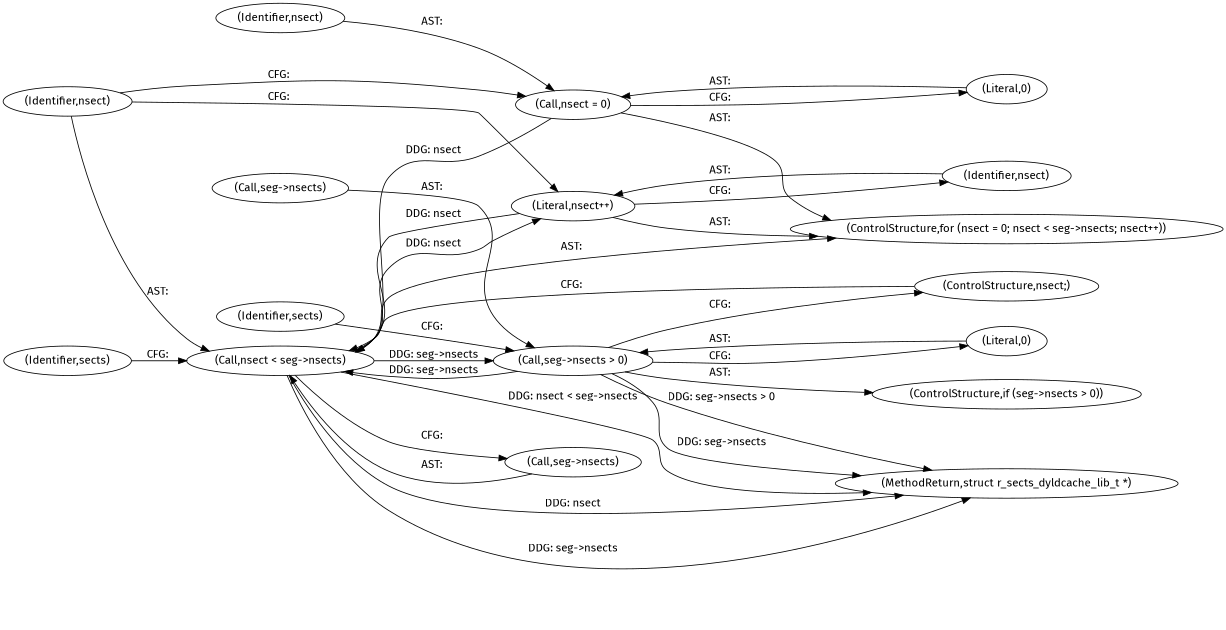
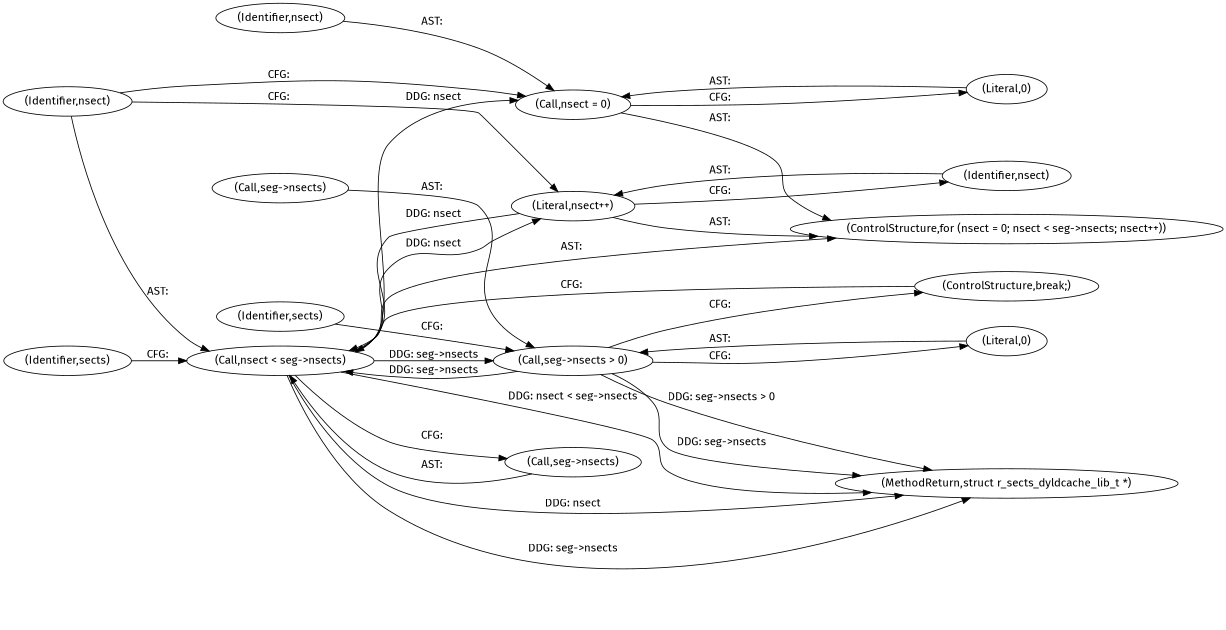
edge "(Call,nsect = 0)" -> "(Call,nsect < seg->nsects)": reversed
node "(ControlStructure,nsect;)": label "(ControlStructure,nsect;)" -> "(ControlStructure,break;)"
node "(ControlStructure,if (seg->nsects > 0))": removed
